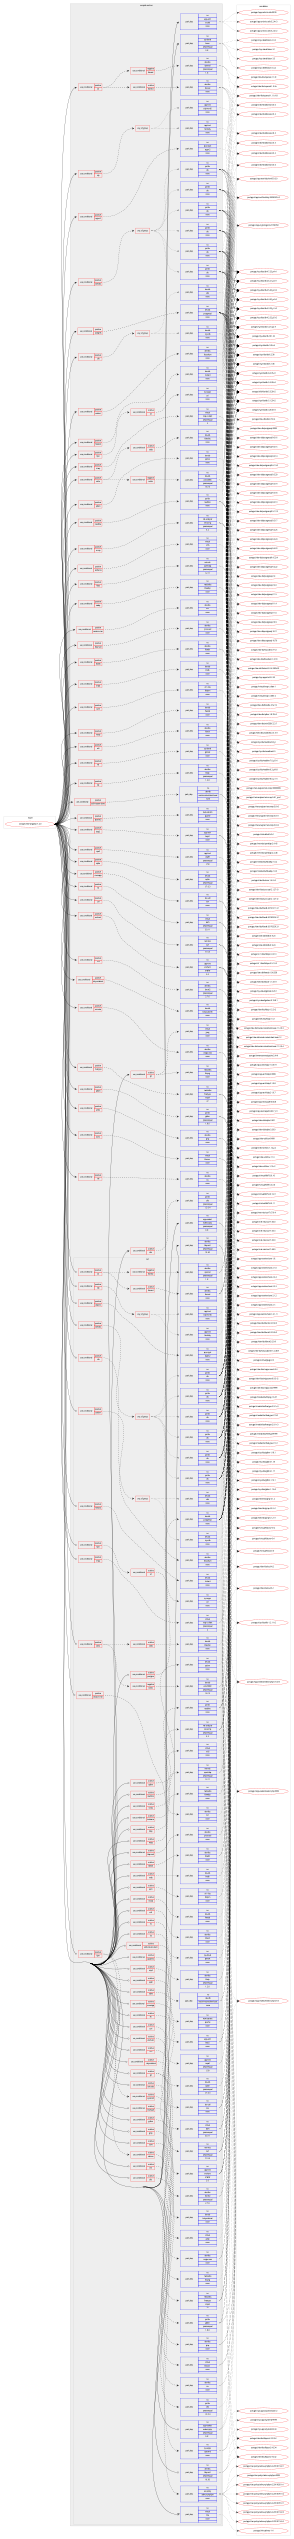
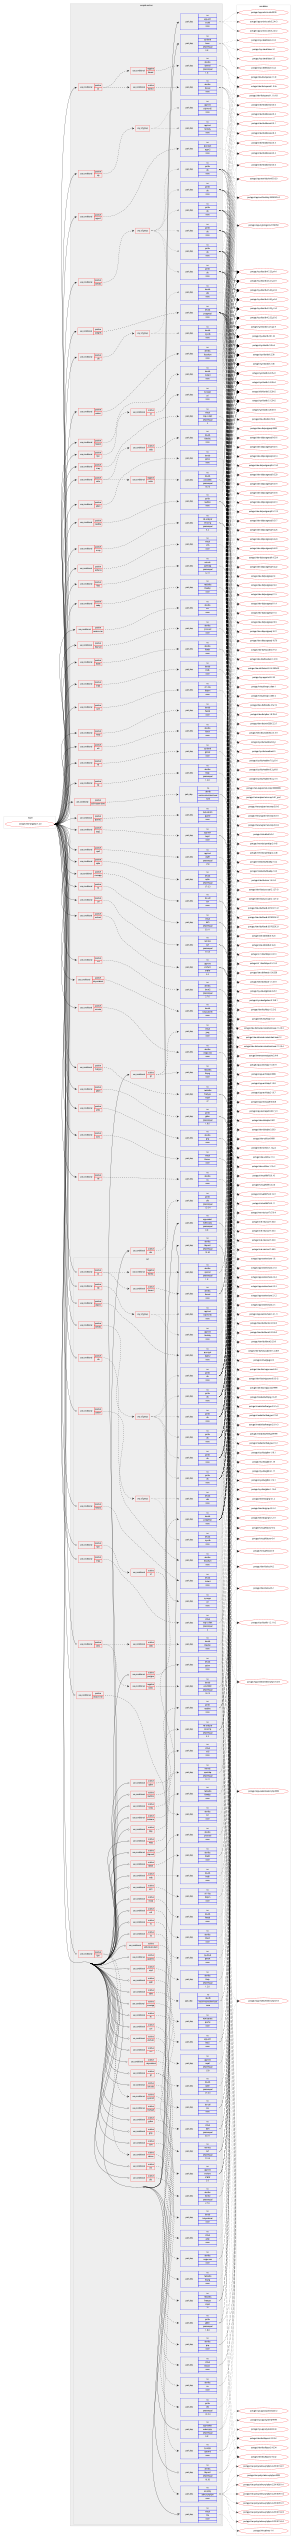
node "portage://dev-libs/libressl-2.9.1": added
